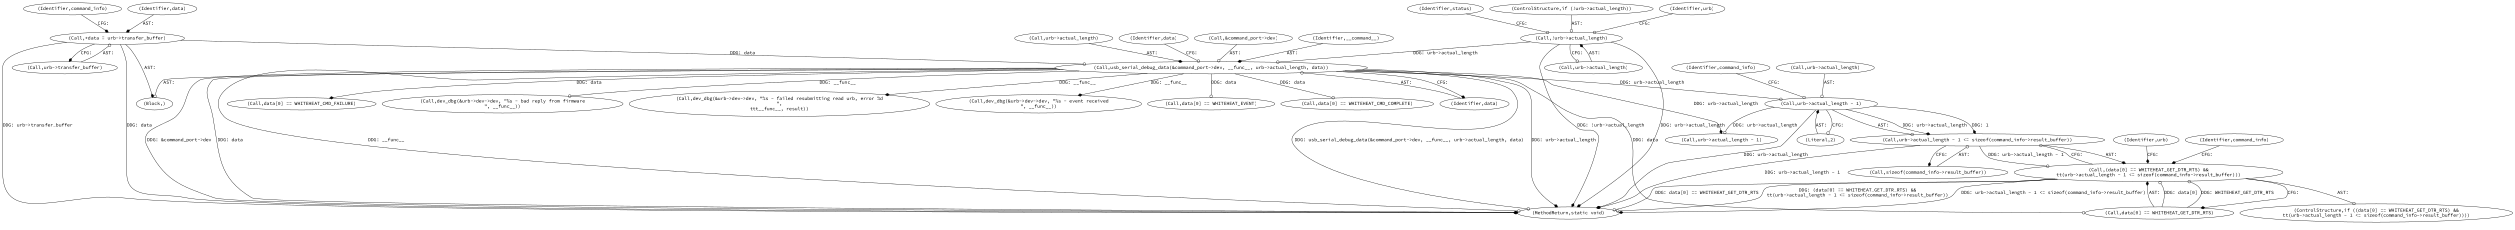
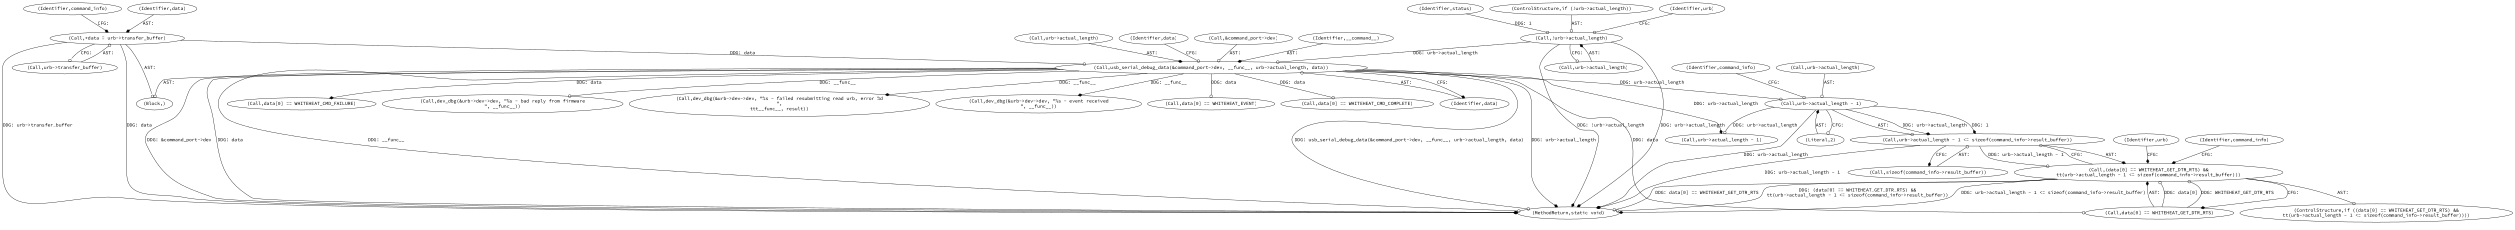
edge "(Identifier,status)" -> "(Call,!urb->actual_length)": label "CFG: " -> "DDG: 1"
edge "(Call,*data = urb->transfer_buffer)" -> "(Call,urb->transfer_buffer)": arrowhead diamond -> odot
edge "(Call,*data = urb->transfer_buffer)" -> "(Block,)": arrowhead diamond -> odot
